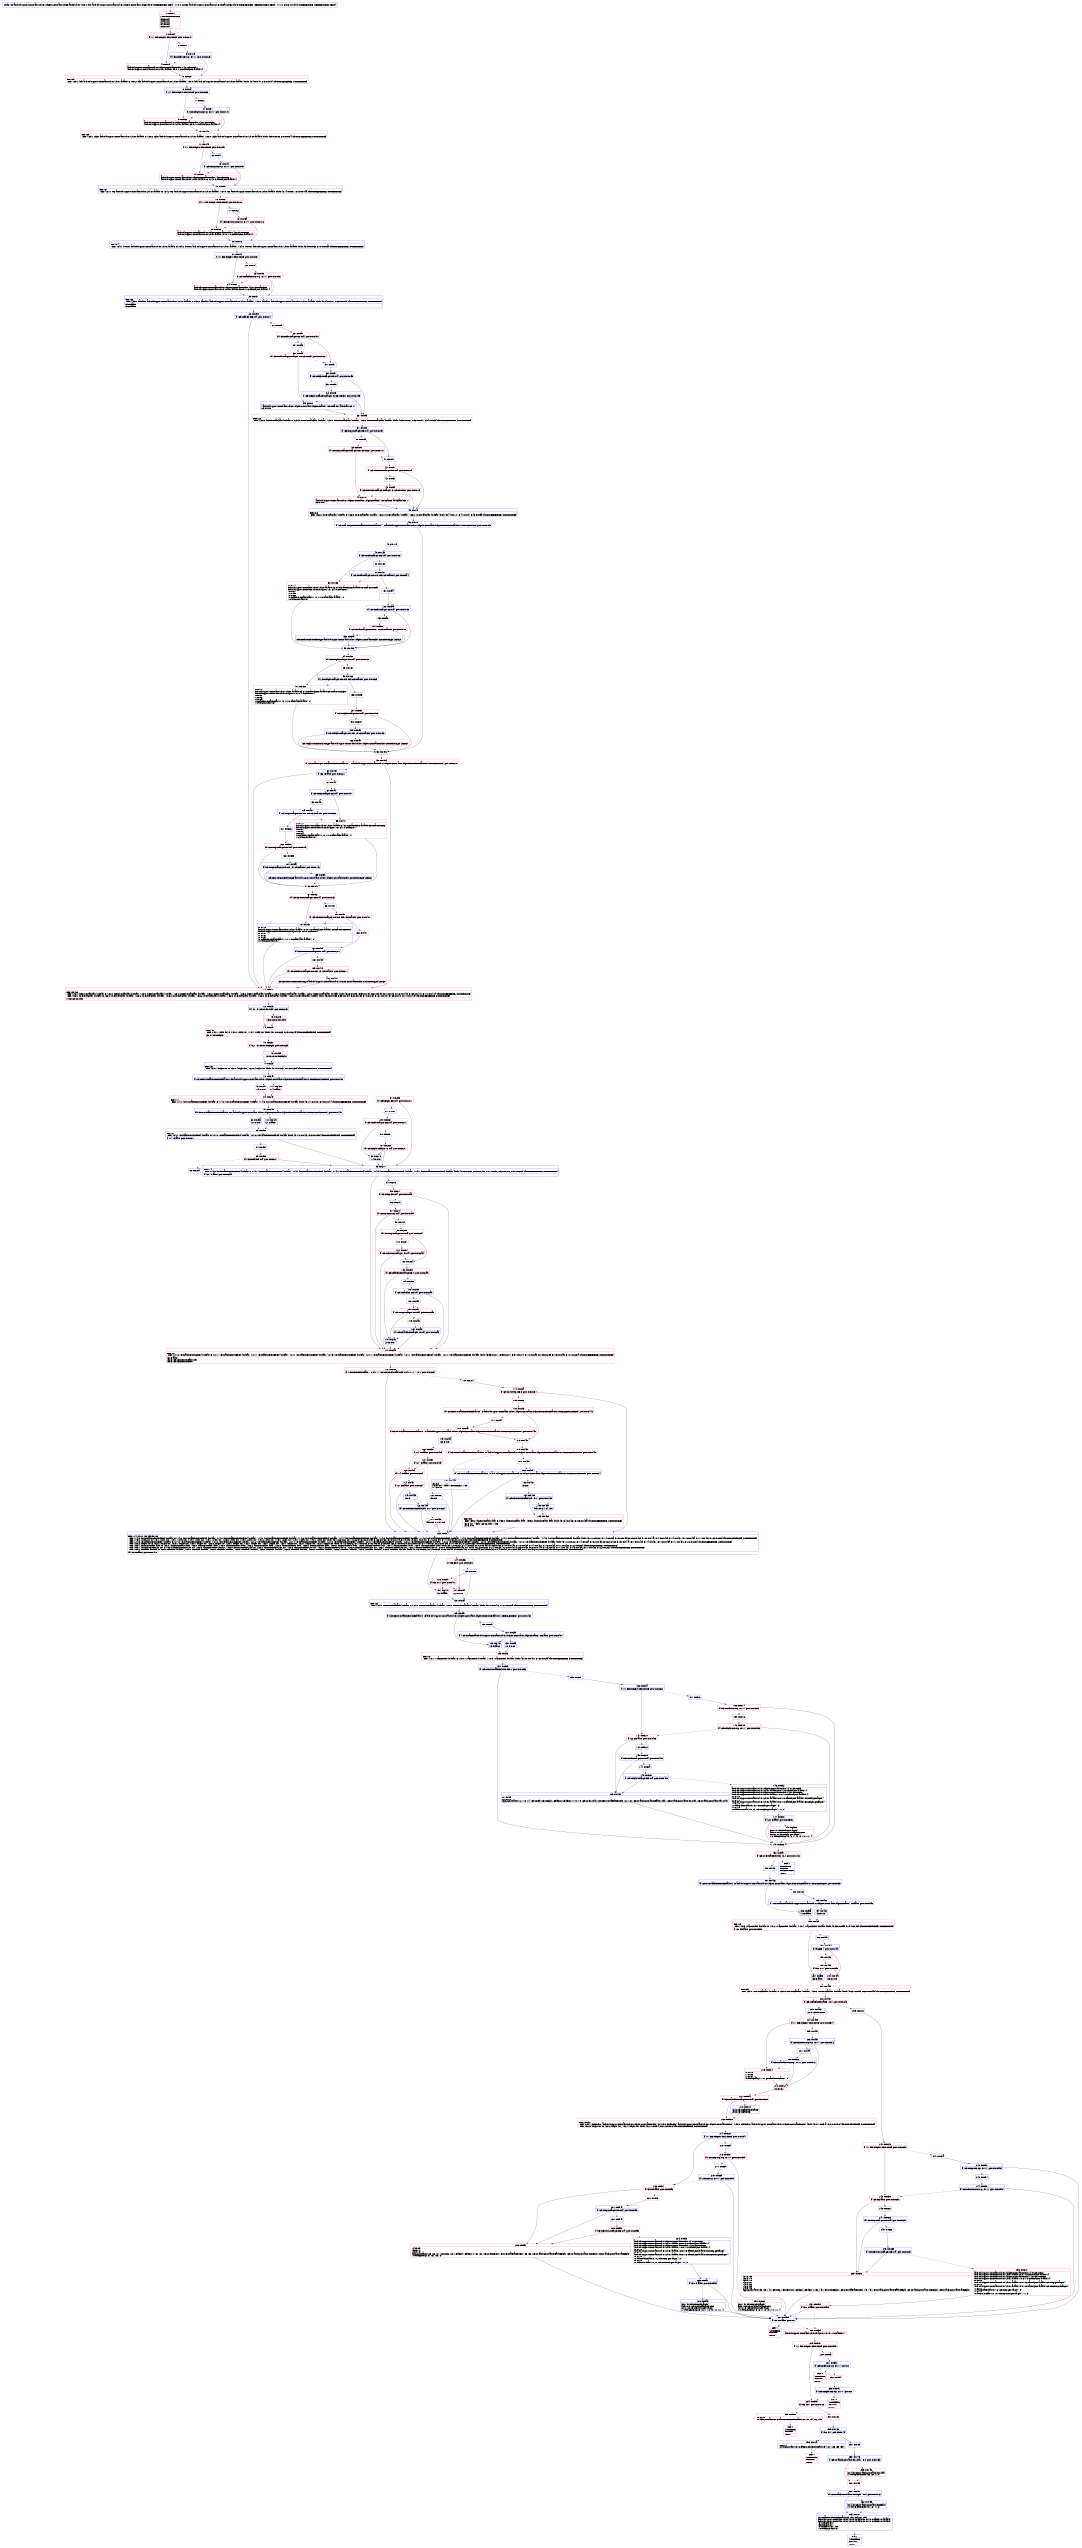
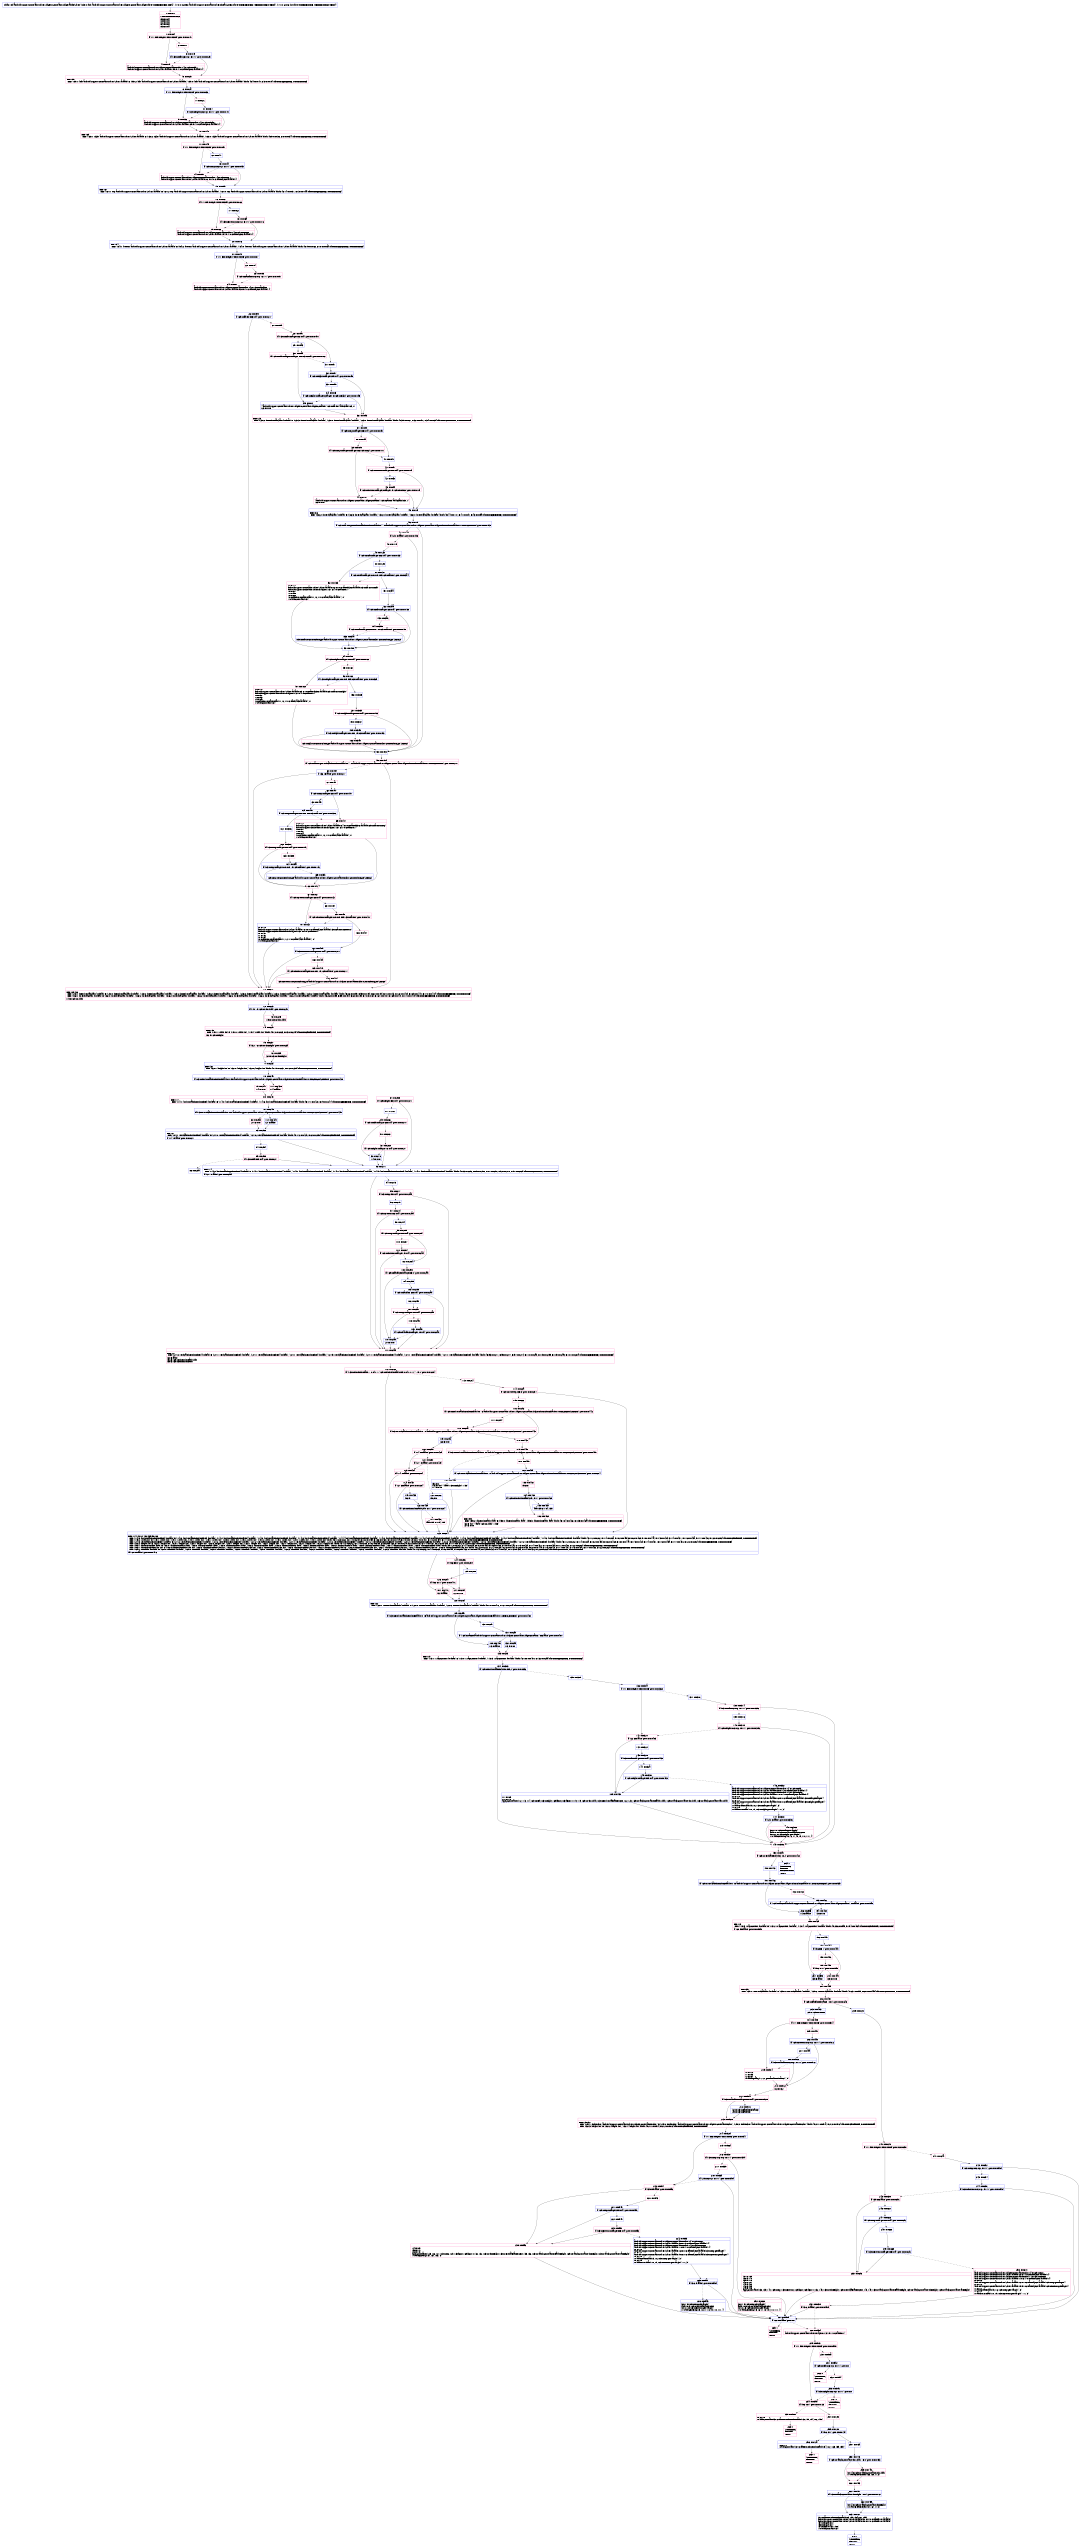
node "25: 0x0091": removed
node "47: 0x011b": added
edge "125: 0x02e8" -> "128: 0x02ef": now "127: 0x02ed" -> "128: 0x02ef"
